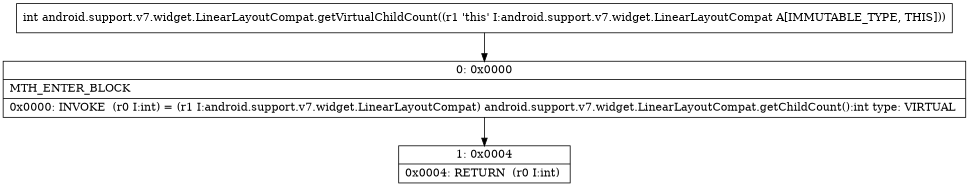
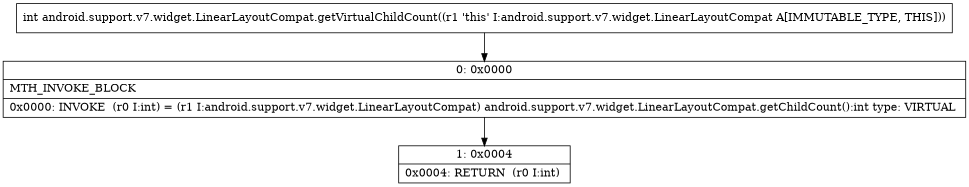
node "0: 0x0000": text "MTH_ENTER_BLOCK" -> "MTH_INVOKE_BLOCK"
